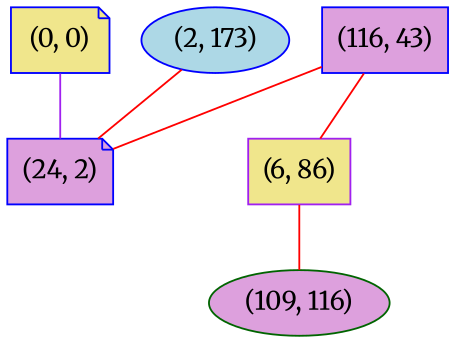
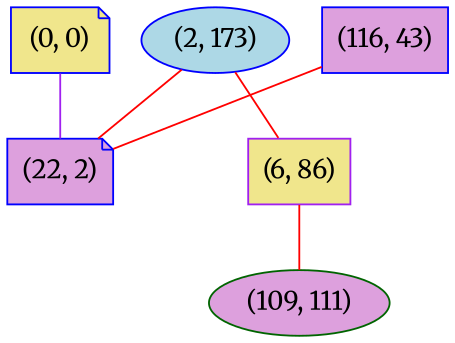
edge "(116, 43)" -- "(6, 86)": now "(2, 173)" -- "(6, 86)"
node "(24, 2)": label "(24, 2)" -> "(22, 2)"
node "(109, 116)": label "(109, 116)" -> "(109, 111)"
